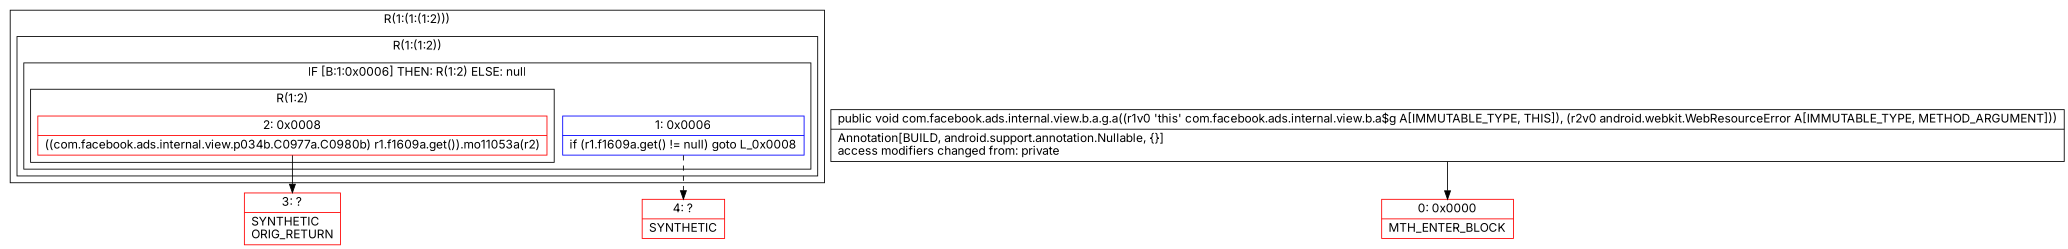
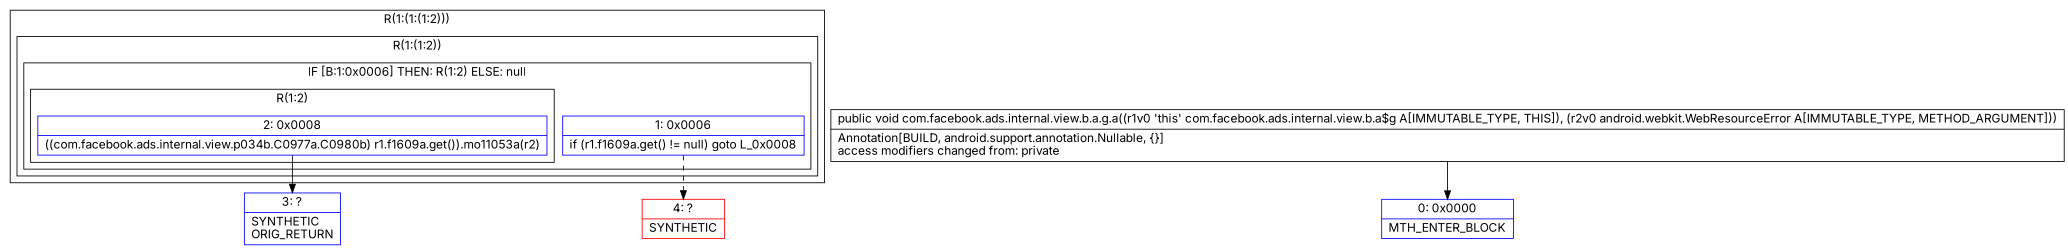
node "2: 0x0008": color red -> blue
node "3: ?": color red -> blue
node "0: 0x0000": color red -> blue
